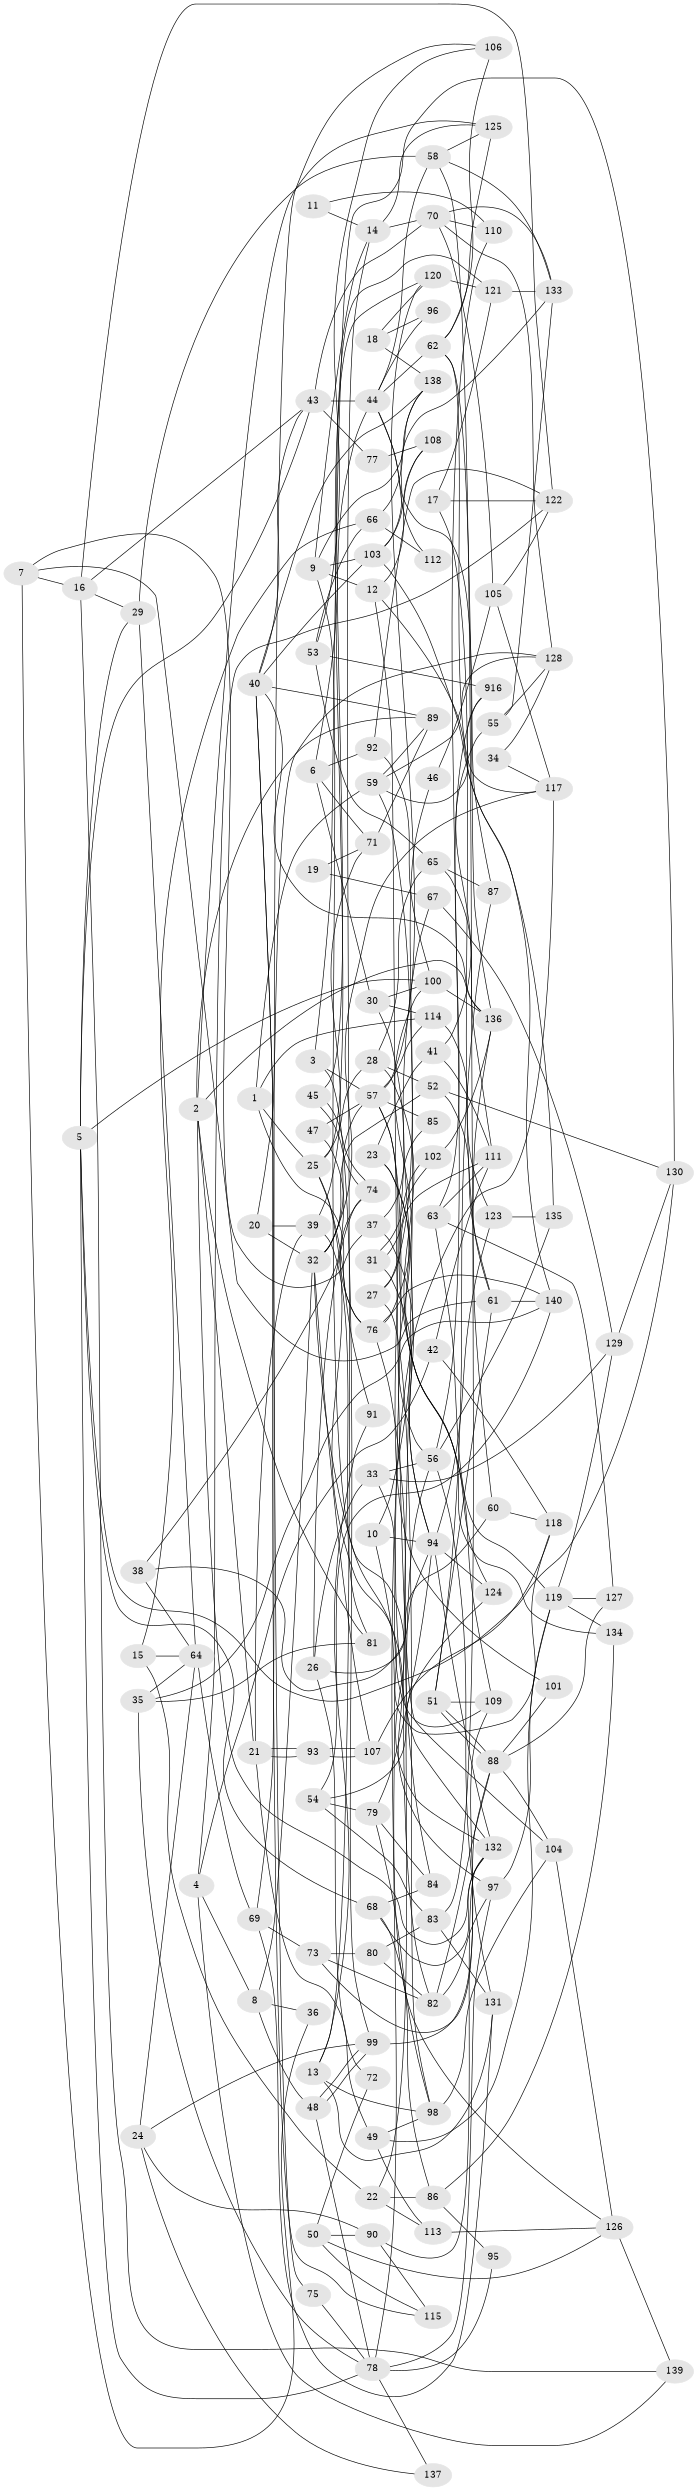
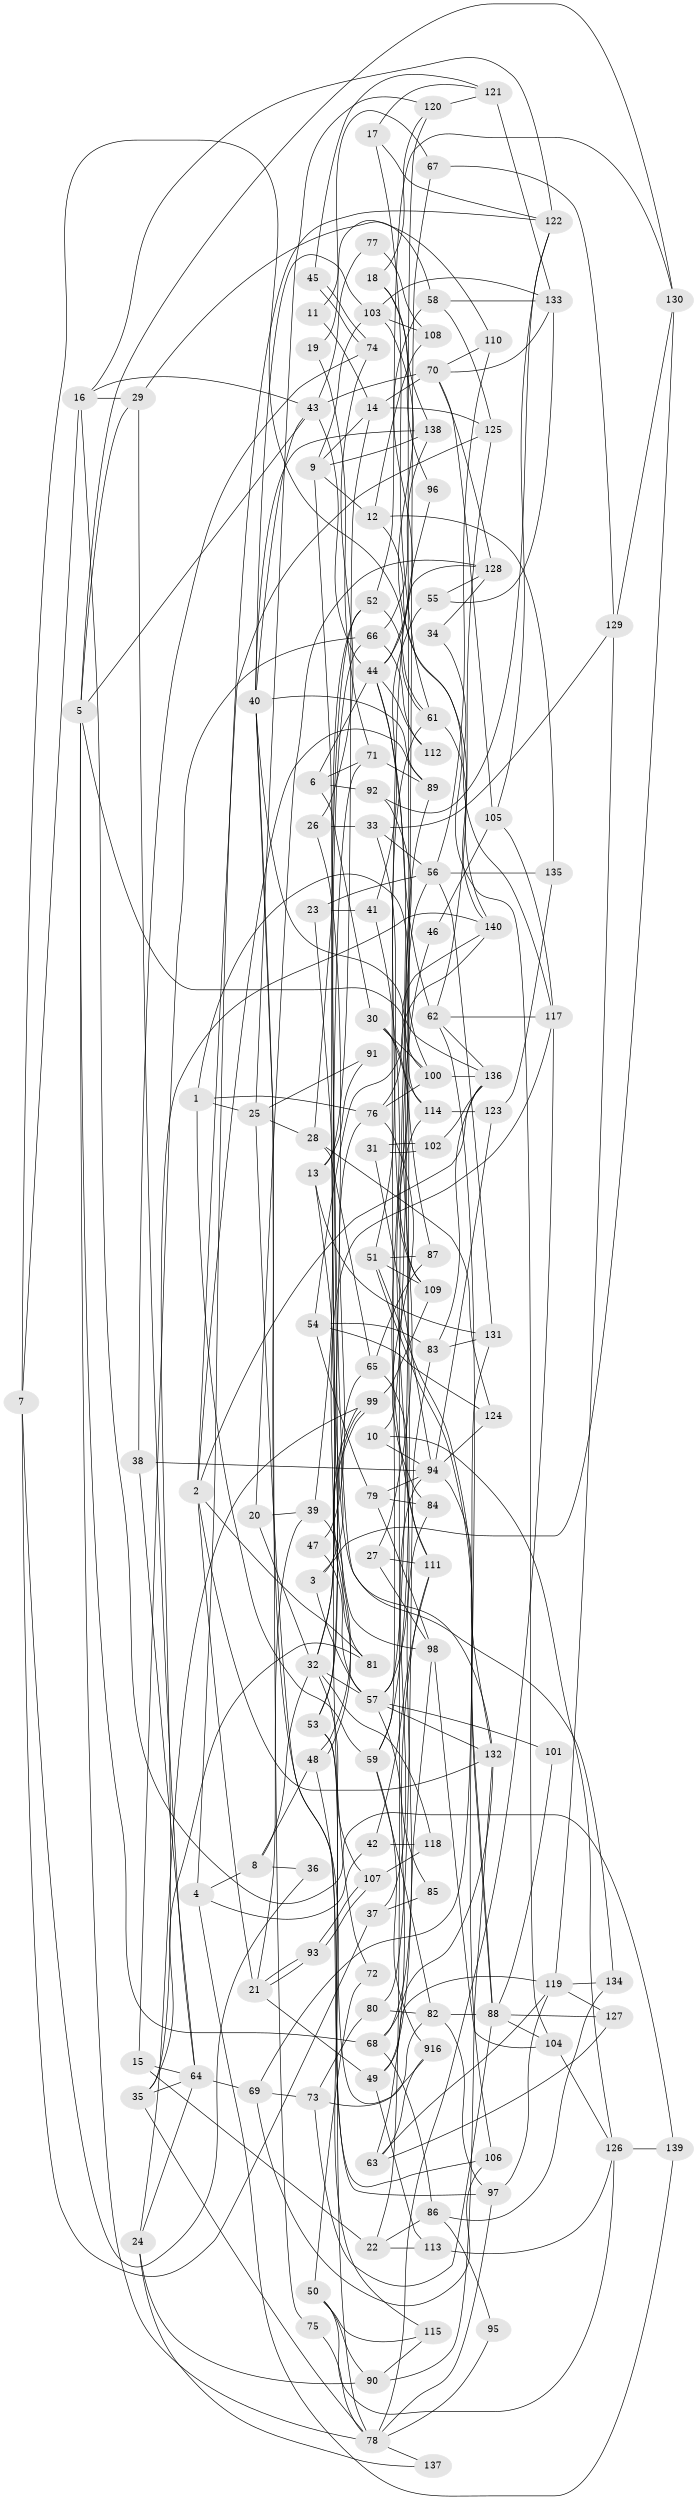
node "60": removed
